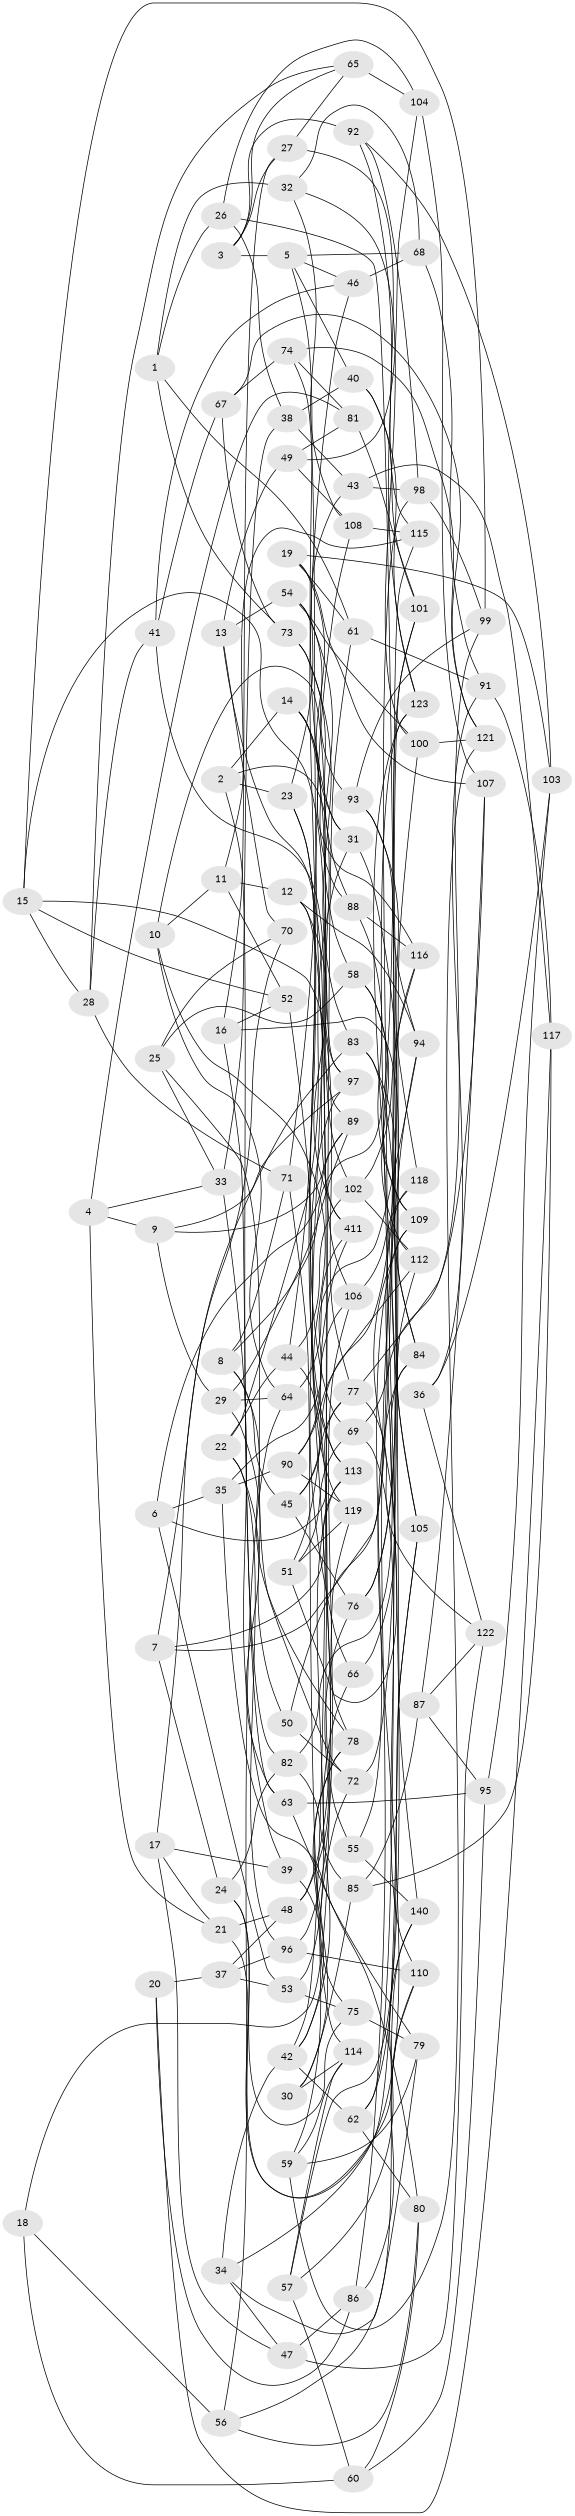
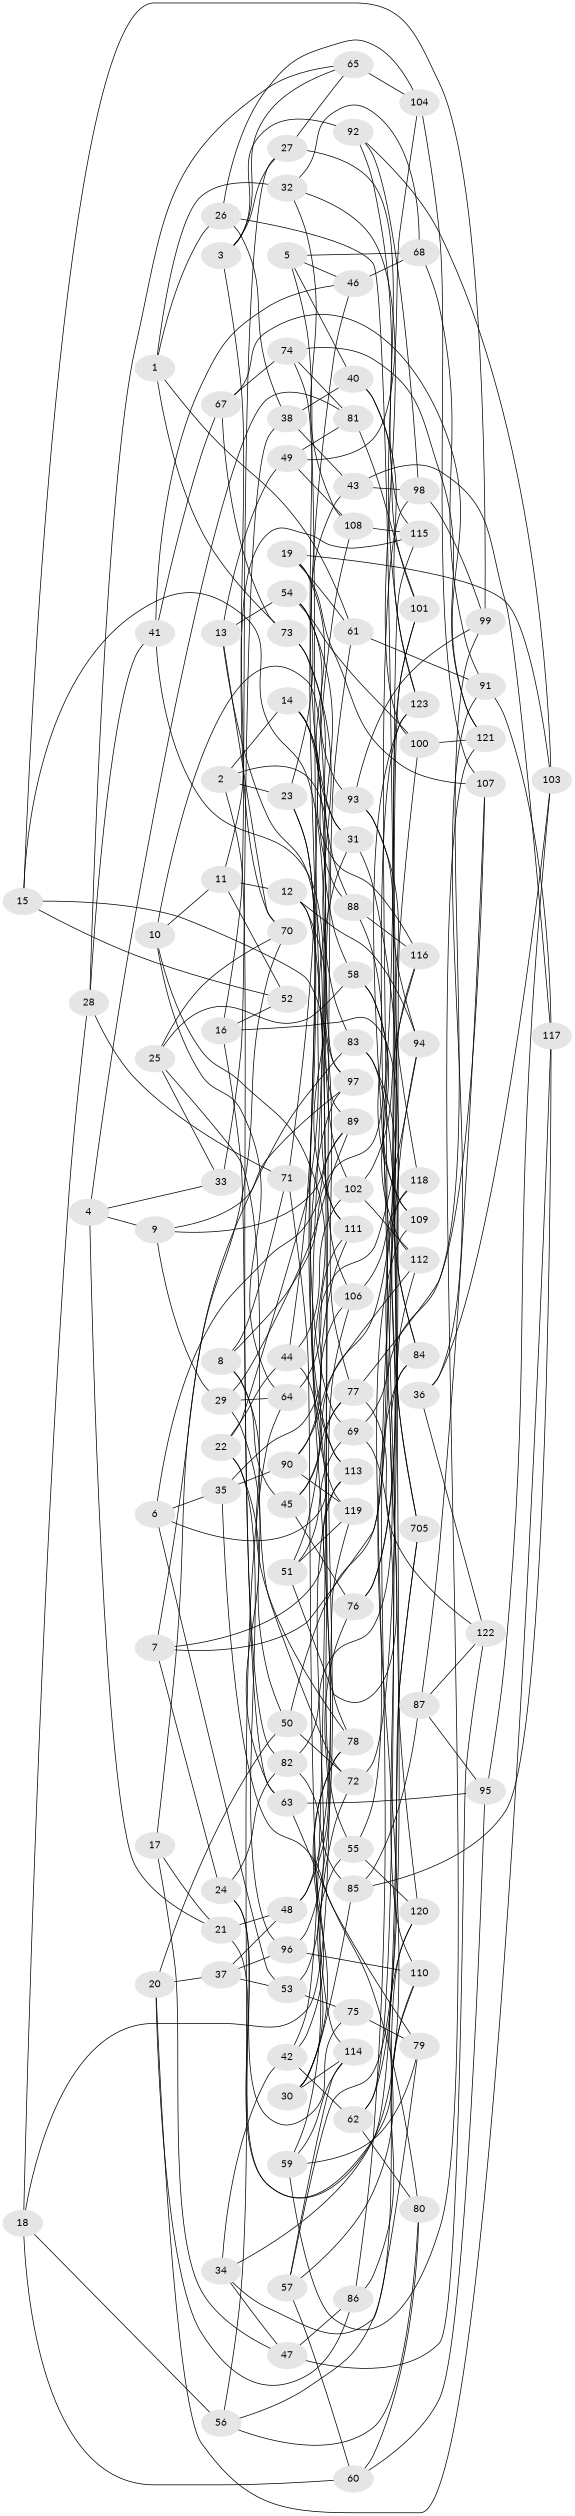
edge "3" -- "5": now "3" -- "70"
edge "15" -- "28": now "18" -- "28"
node "411": label "411" -> "111"
node "105": label "105" -> "705"
node "66": removed
edge "50" -- "20": added
node "39": removed
node "140": label "140" -> "120"
edge "55" -- "30": added
